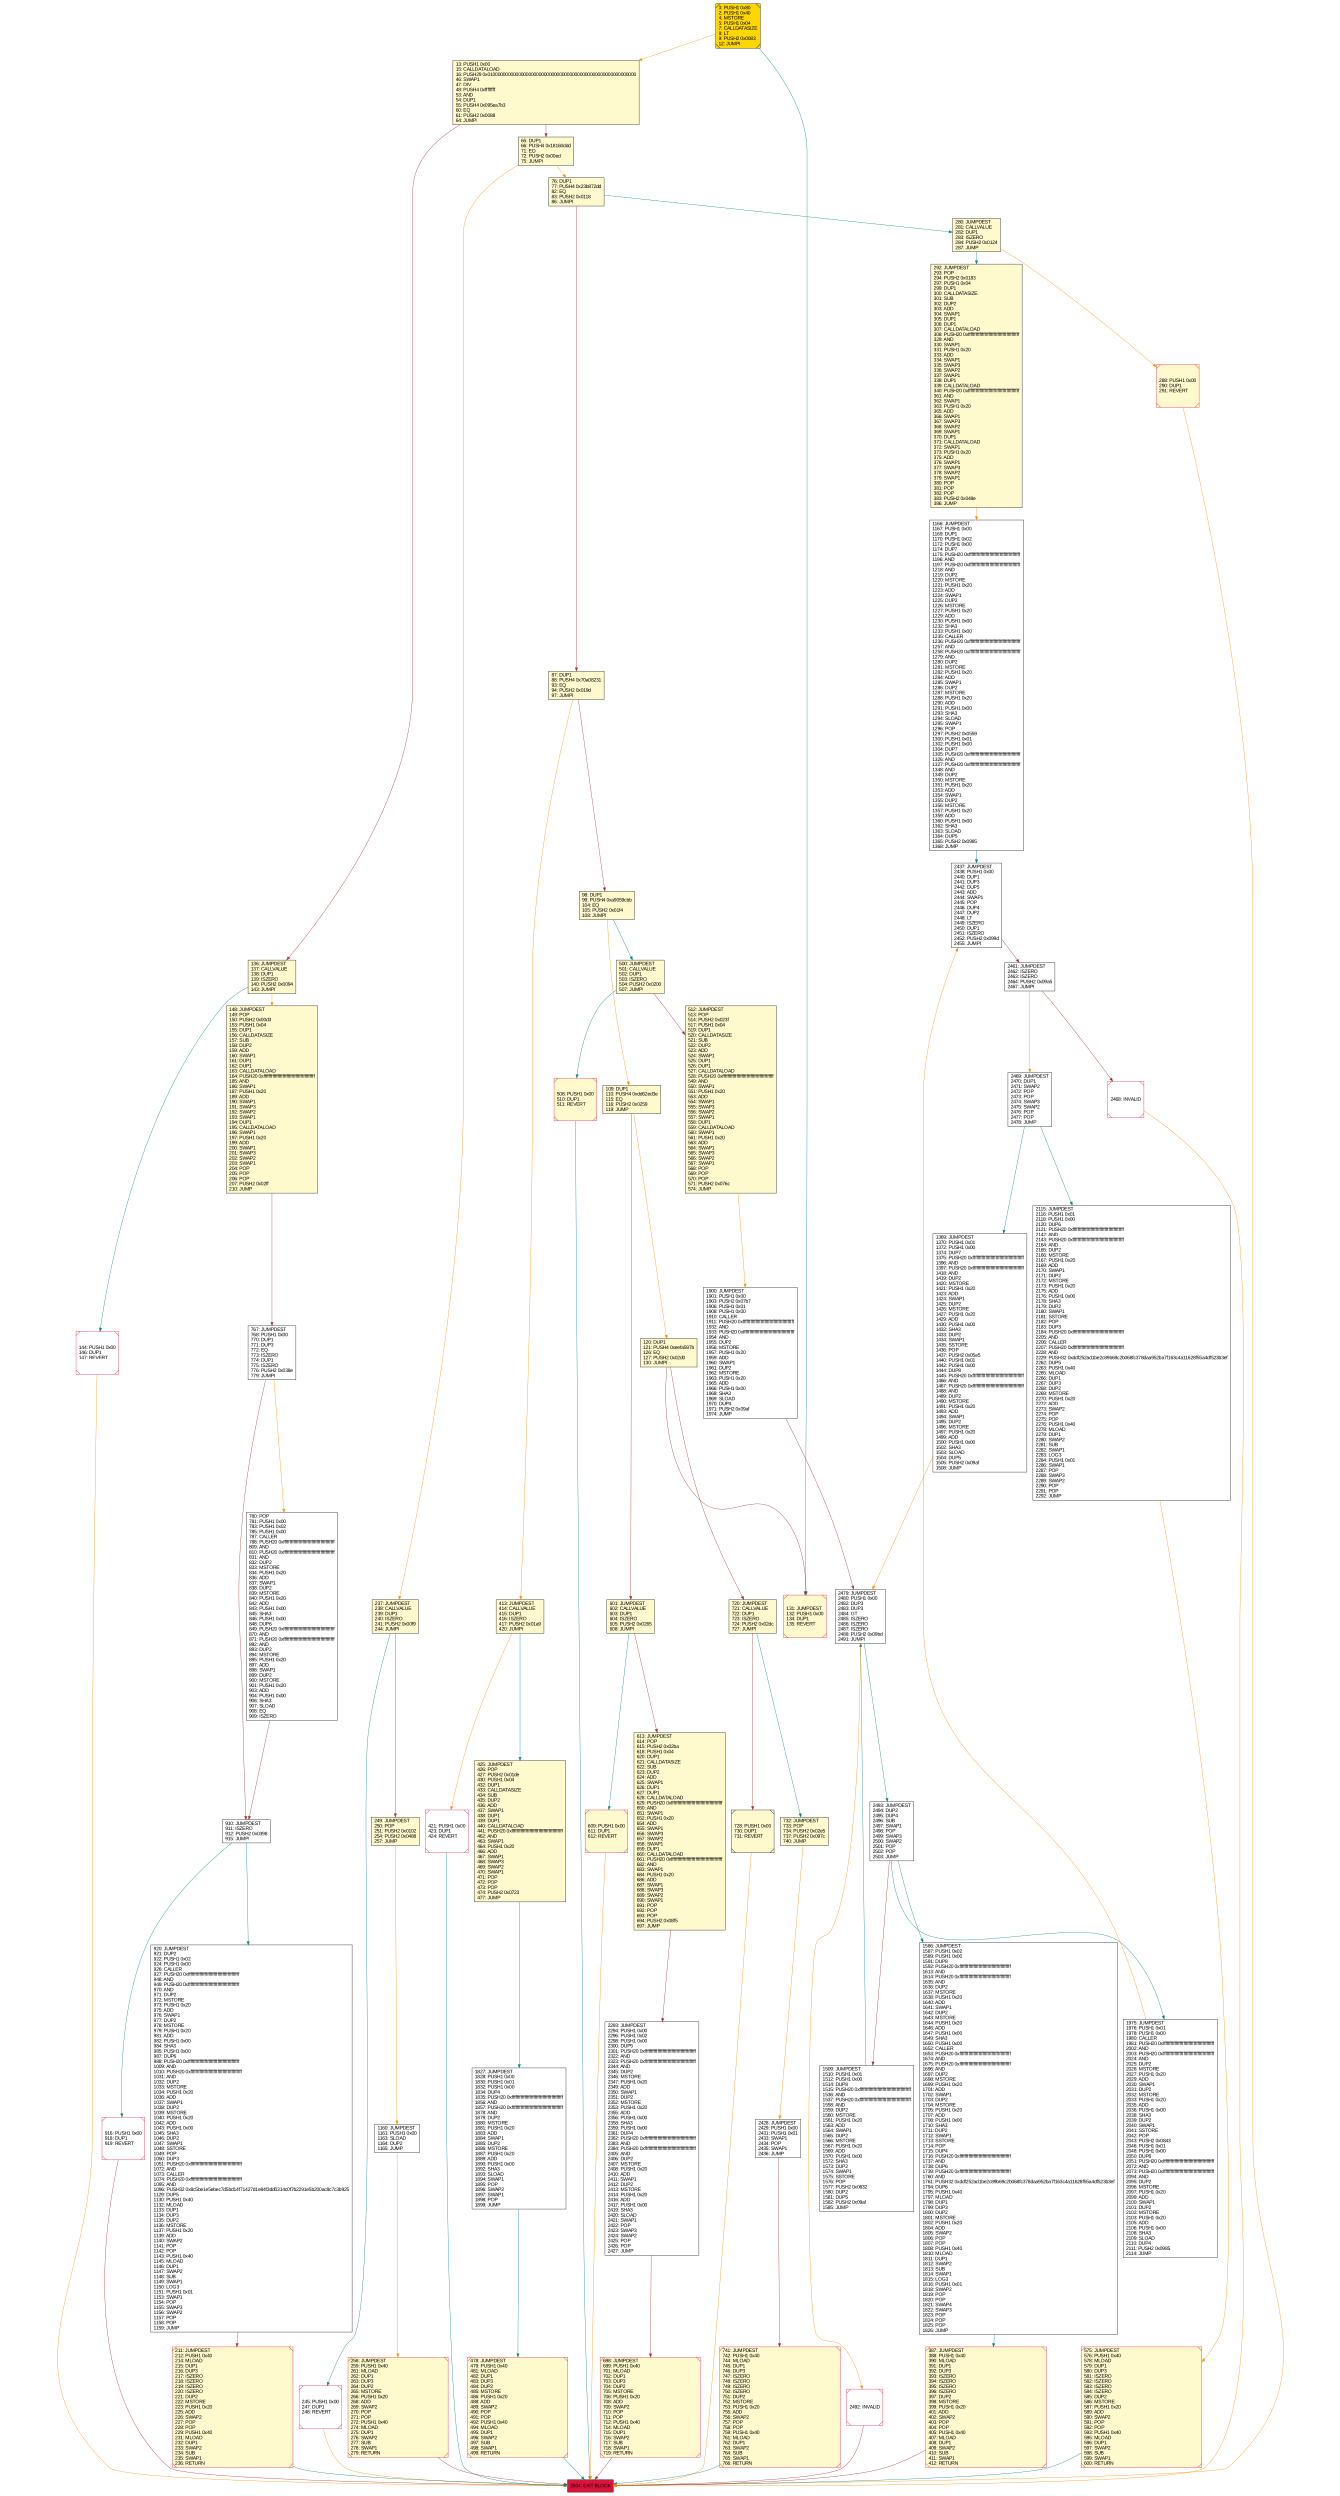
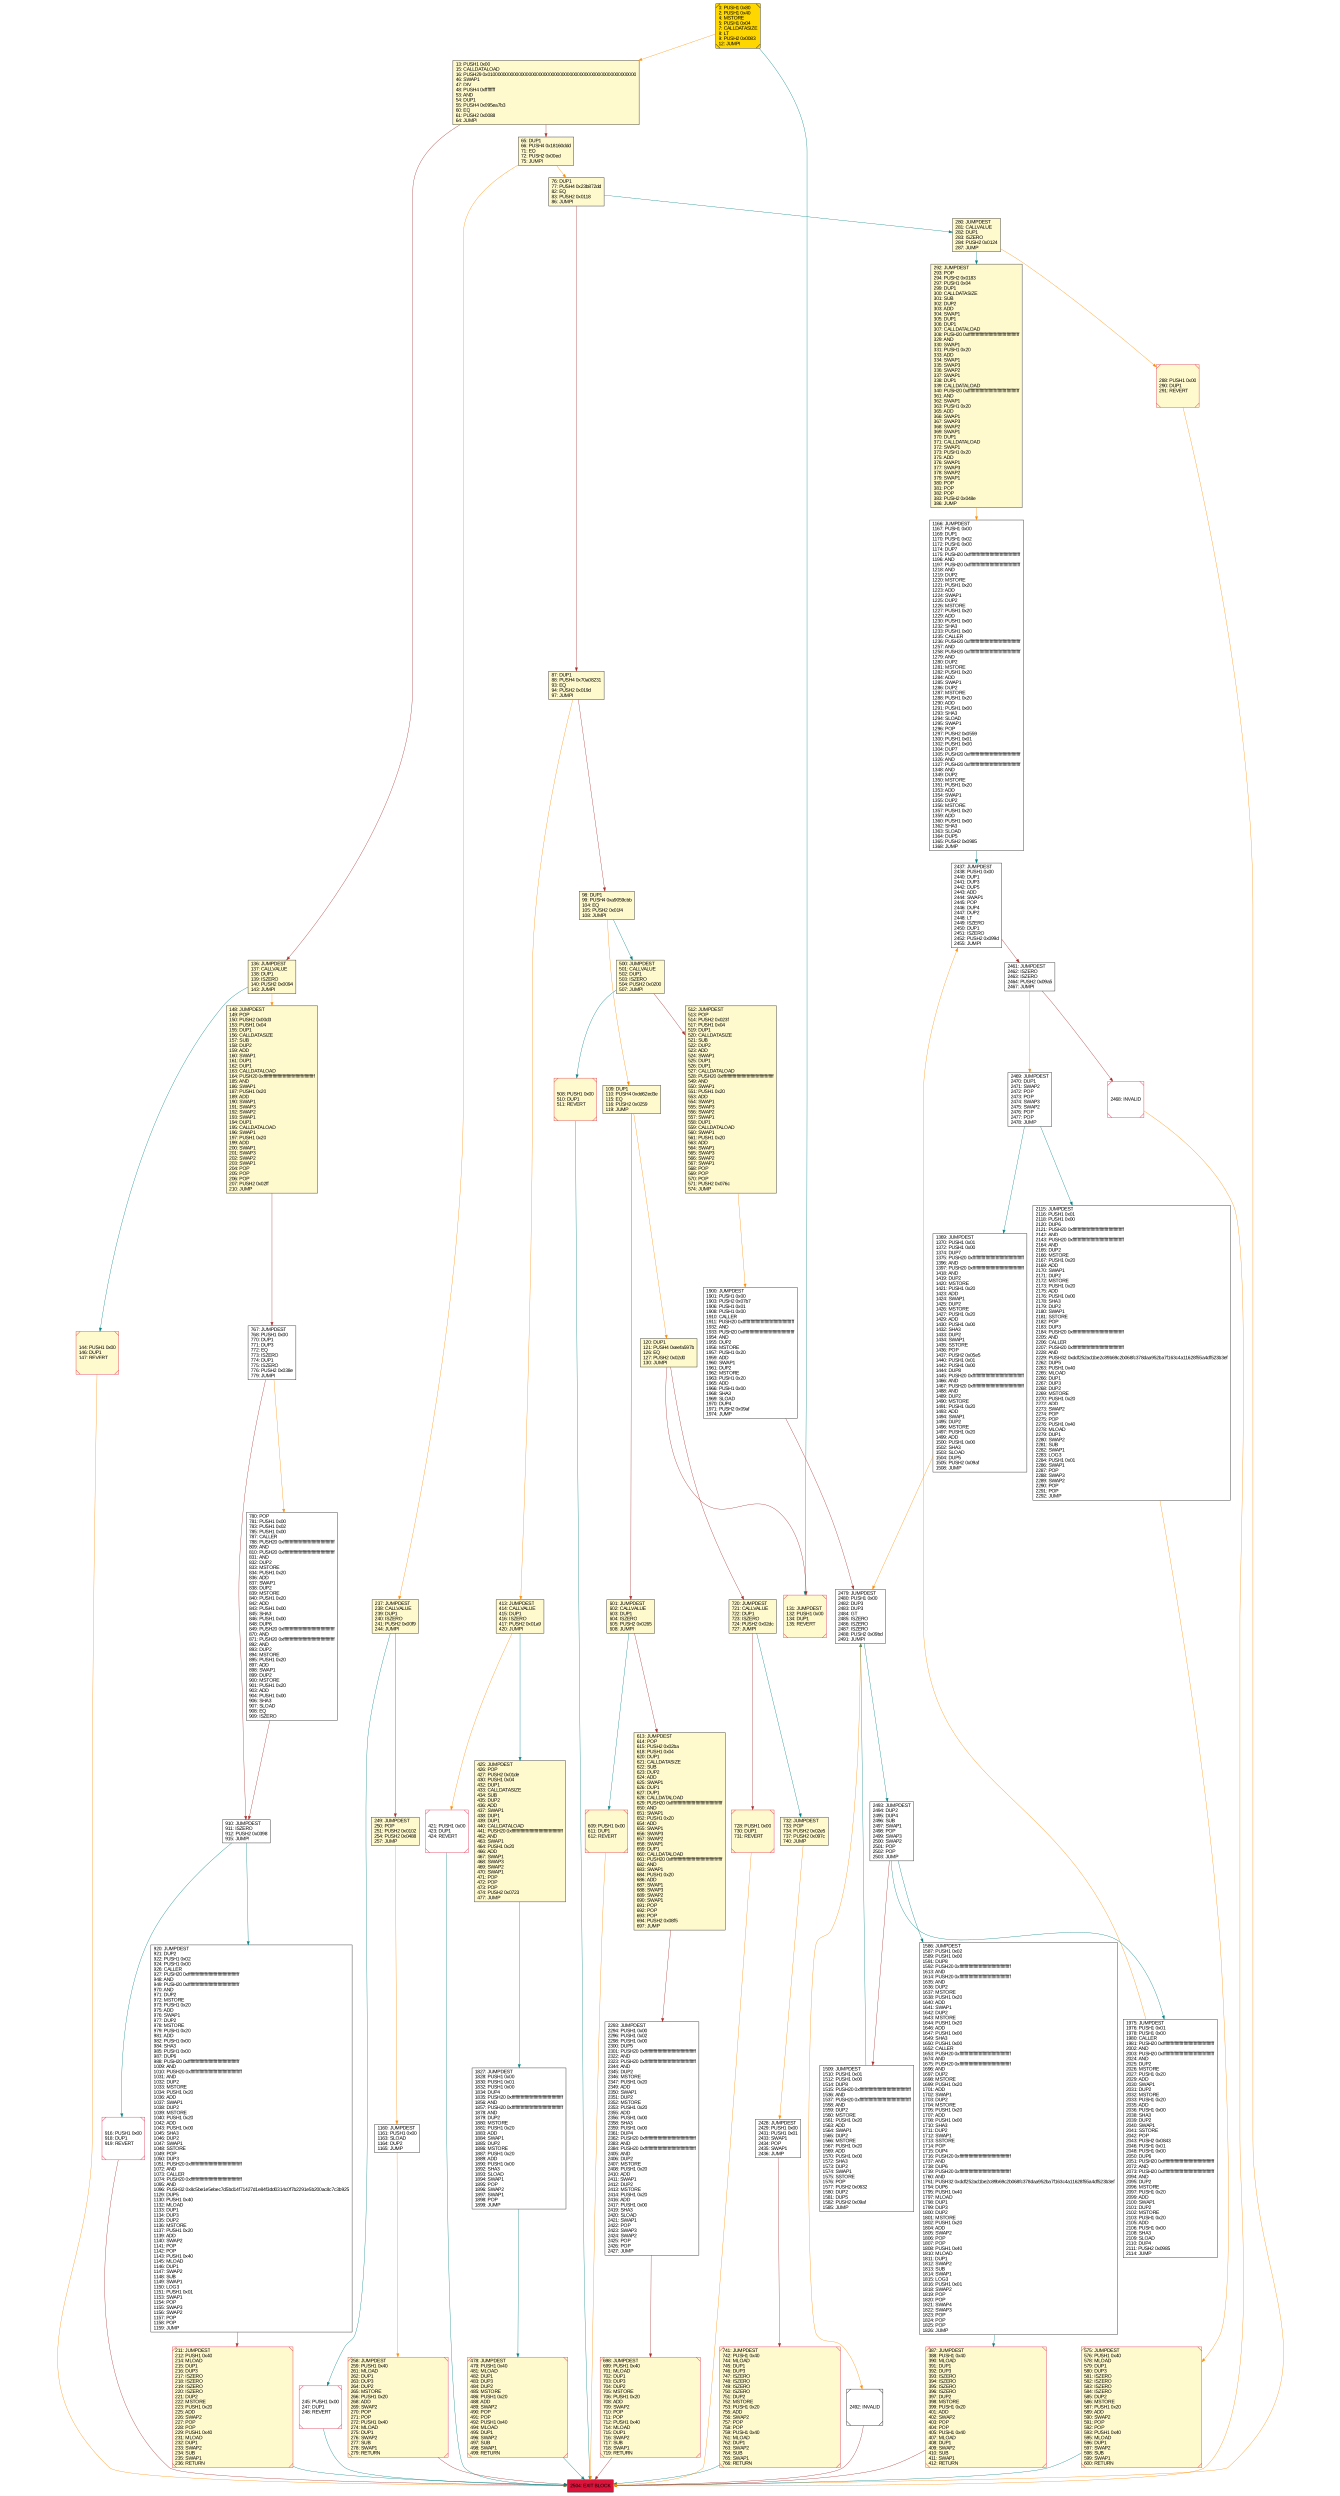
node "144: PUSH1 0x00 146: DUP1 147: REVERT": fillcolor white -> lemonchiffon
node "728: PUSH1 0x00 730: DUP1 731: REVERT": color black -> crimson
node "2492: INVALID": color crimson -> black
edge "245: PUSH1 0x00 247: DUP1 248: REVERT" -> "2504: EXIT BLOCK": color darkorange -> teal
